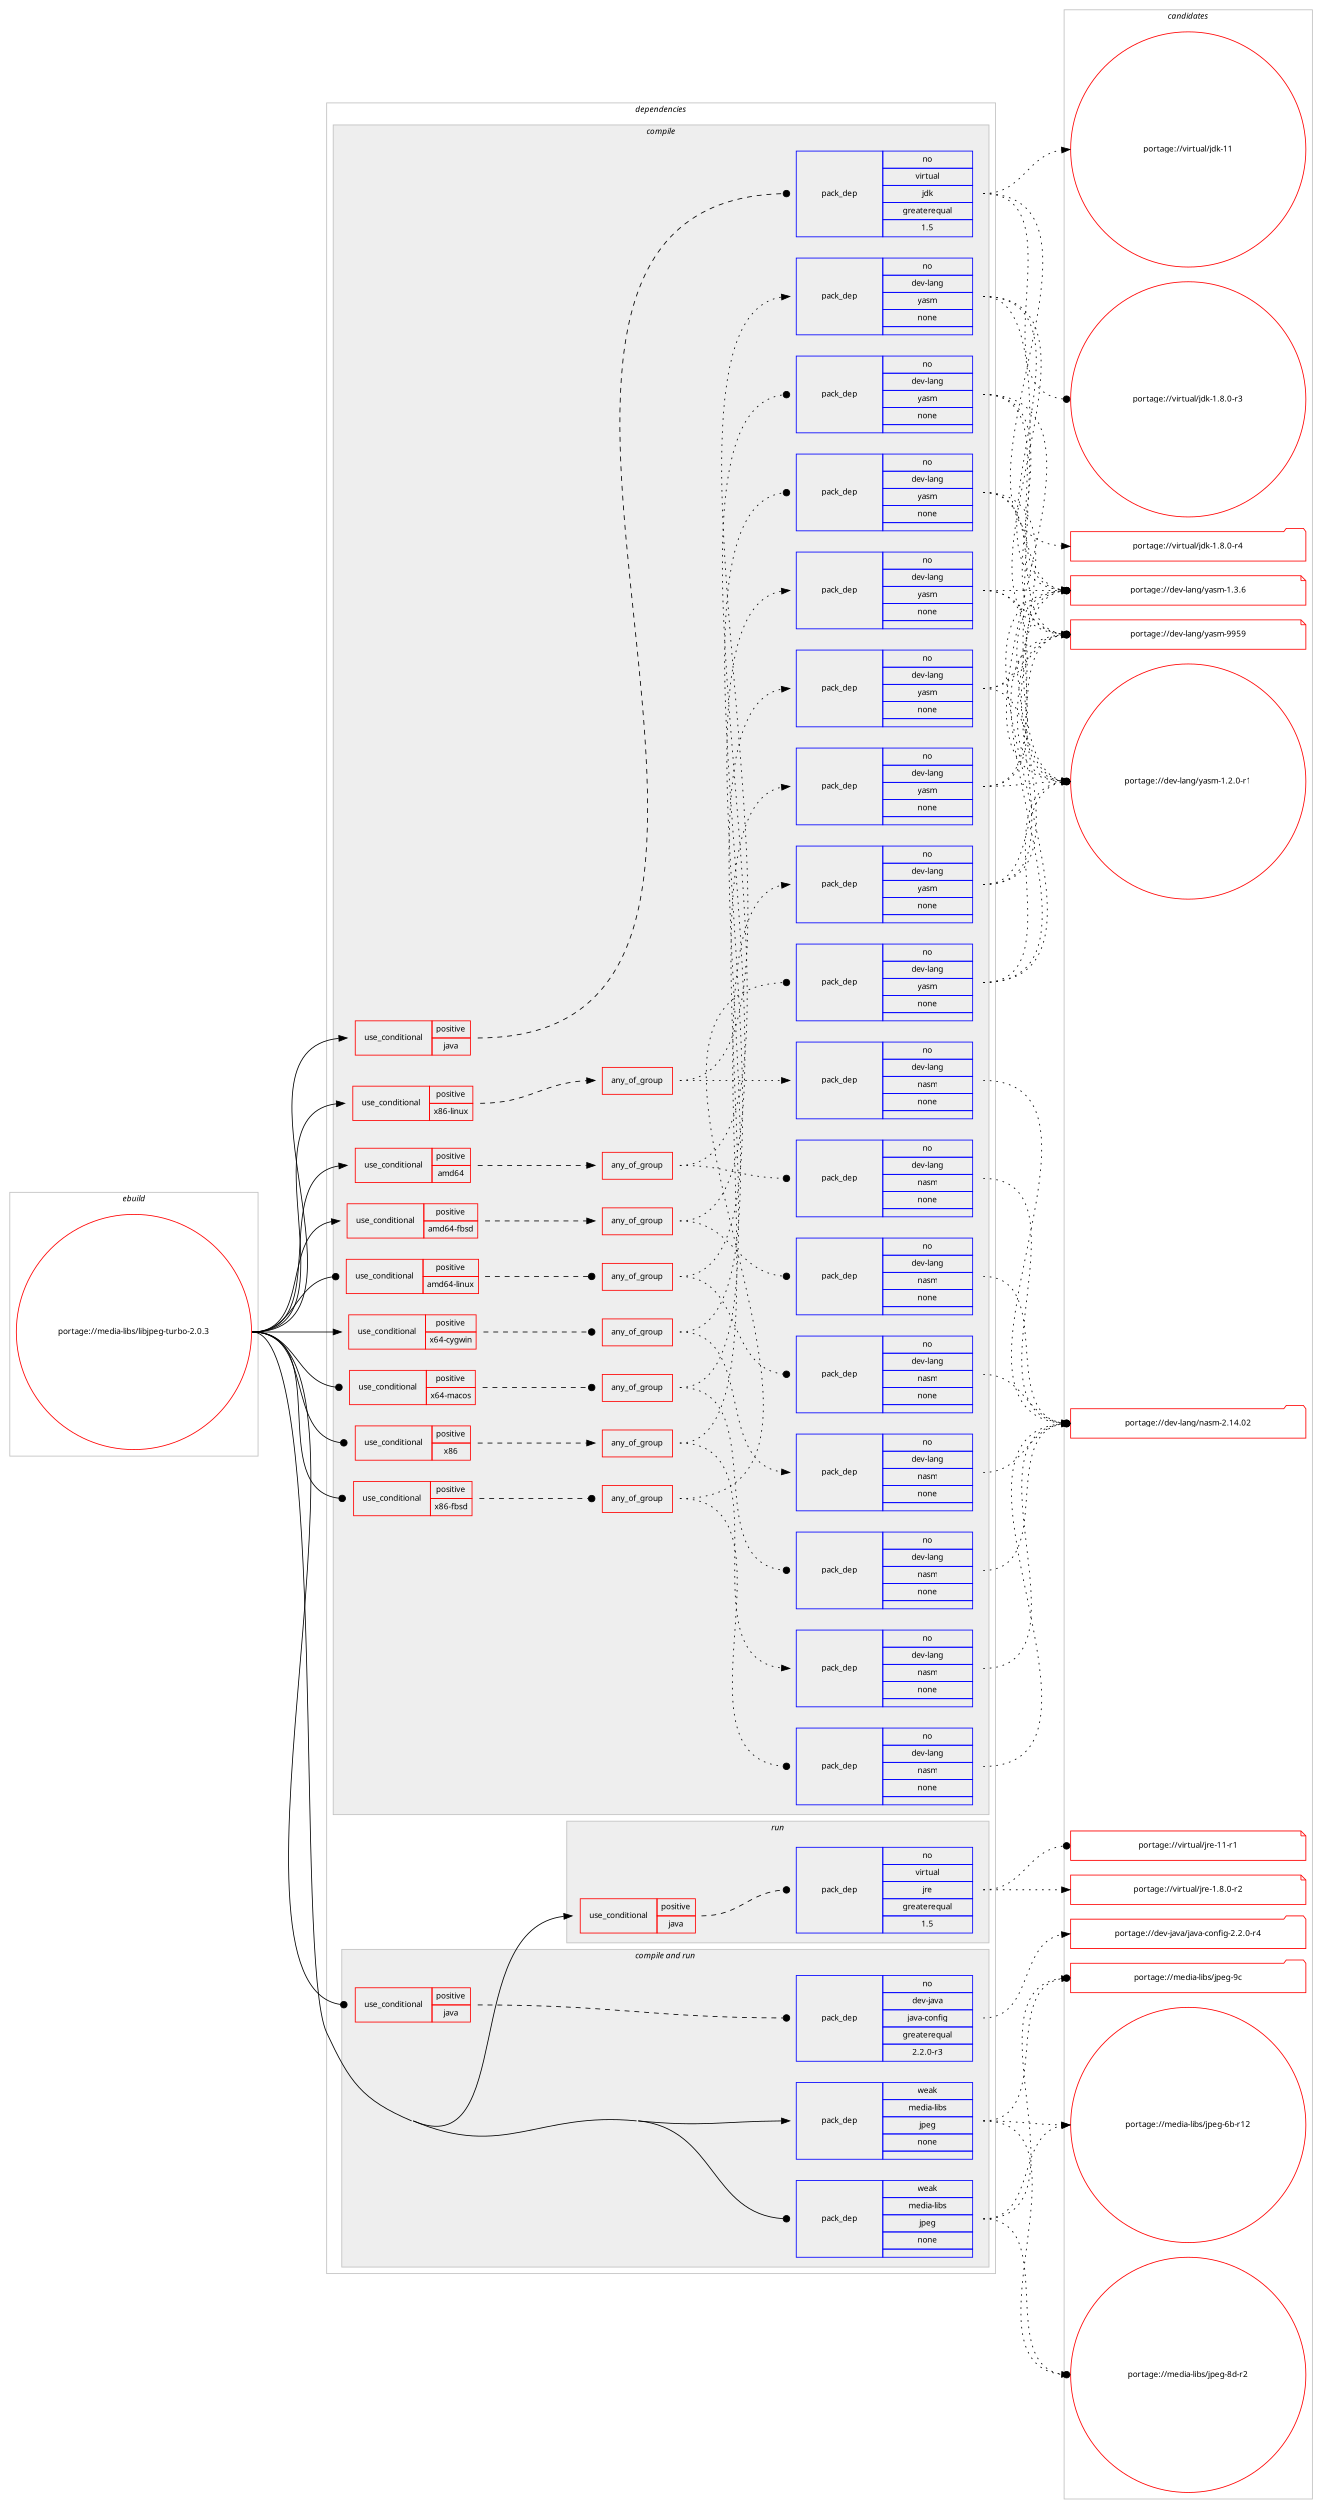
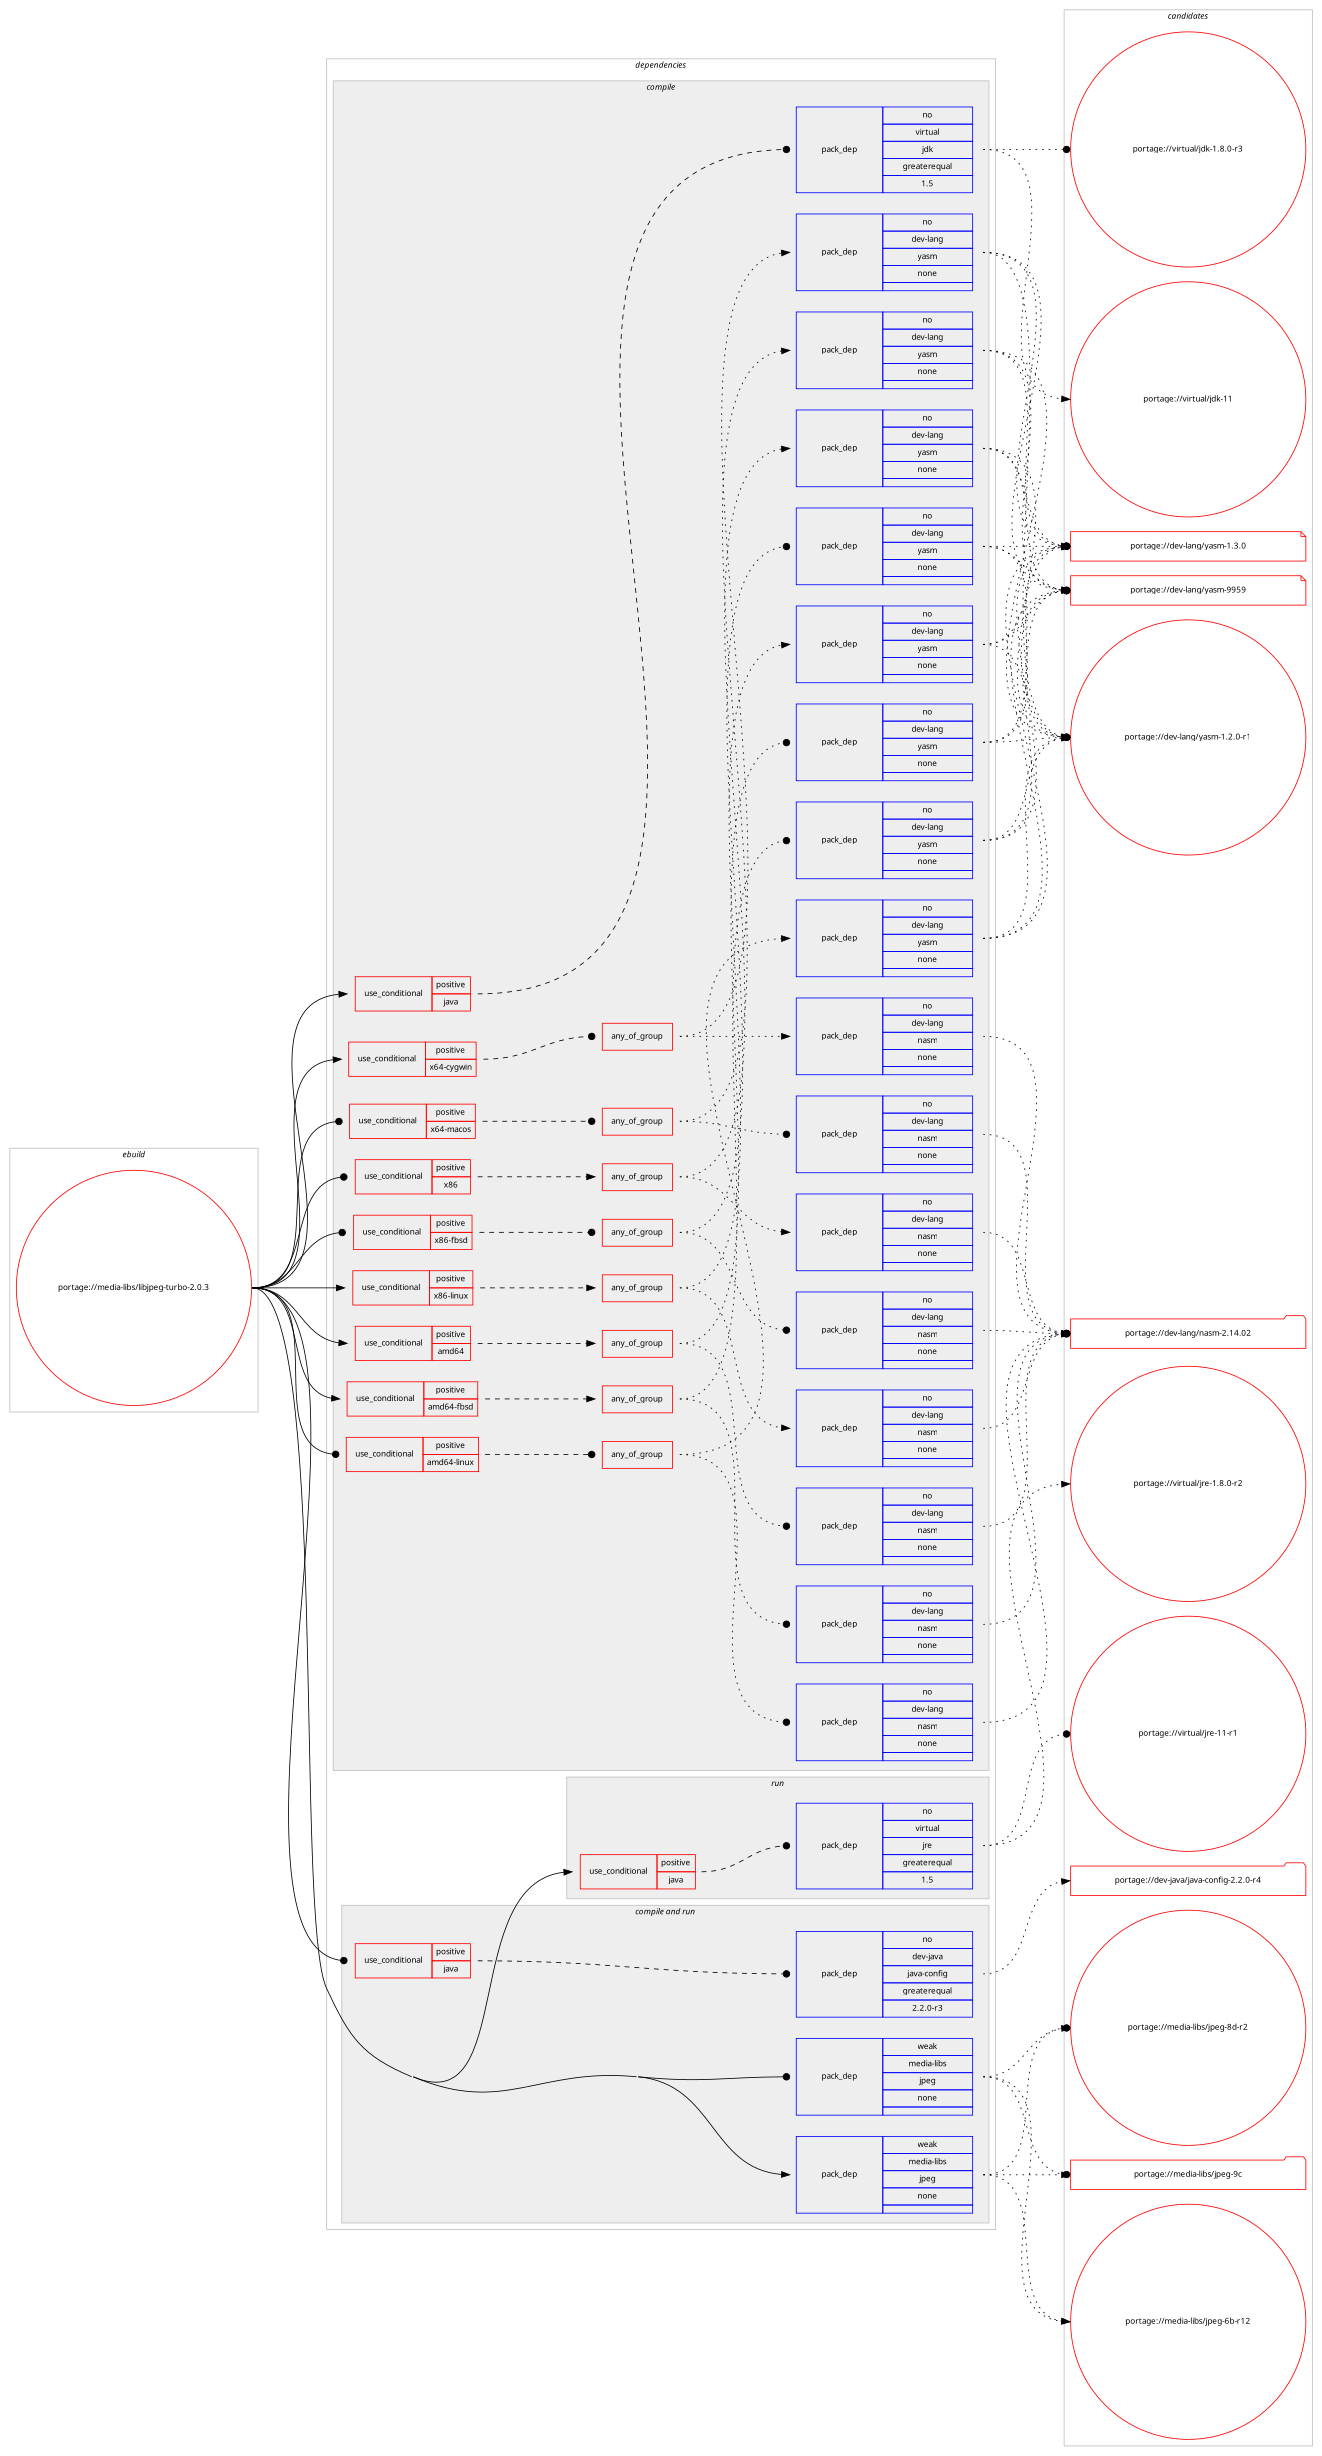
node "portage://virtual/jdk-1.8.0-r4": removed
node "portage://dev-lang/yasm-1.3.6": label "portage://dev-lang/yasm-1.3.6" -> "portage://dev-lang/yasm-1.3.0"
node "portage://virtual/jre-11-r1": shape note -> circle
node "portage://virtual/jre-1.8.0-r2": shape note -> circle
